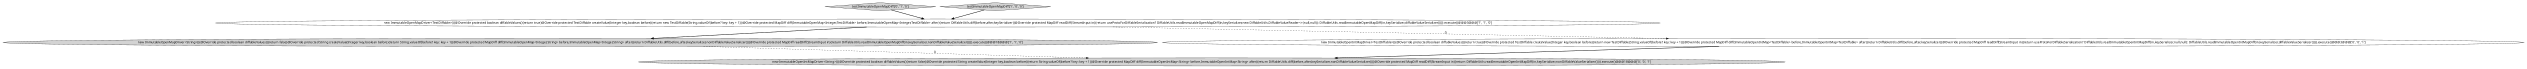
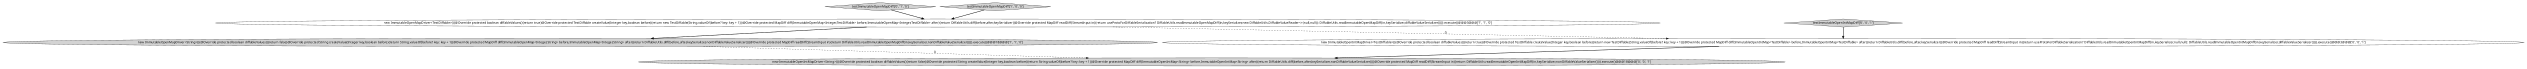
node "testImmutableOpenIntMapDiff['0', '0', '1']": added
